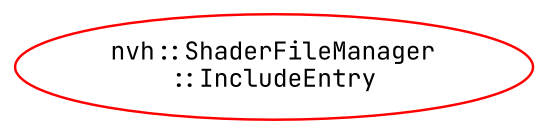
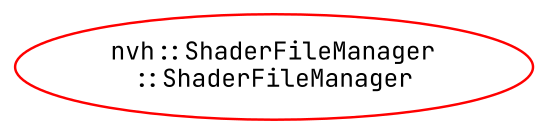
node "nvh::ShaderFileManager ::IncludeEntry": label "nvh::ShaderFileManager ::IncludeEntry" -> "nvh::ShaderFileManager ::ShaderFileManager"
